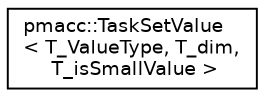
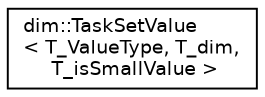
node "pmacc::TaskSetValue < T_ValueType, T_dim, T_isSmallValue >": label "pmacc::TaskSetValue < T_ValueType, T_dim, T_isSmallValue >" -> "dim::TaskSetValue < T_ValueType, T_dim, T_isSmallValue >"
